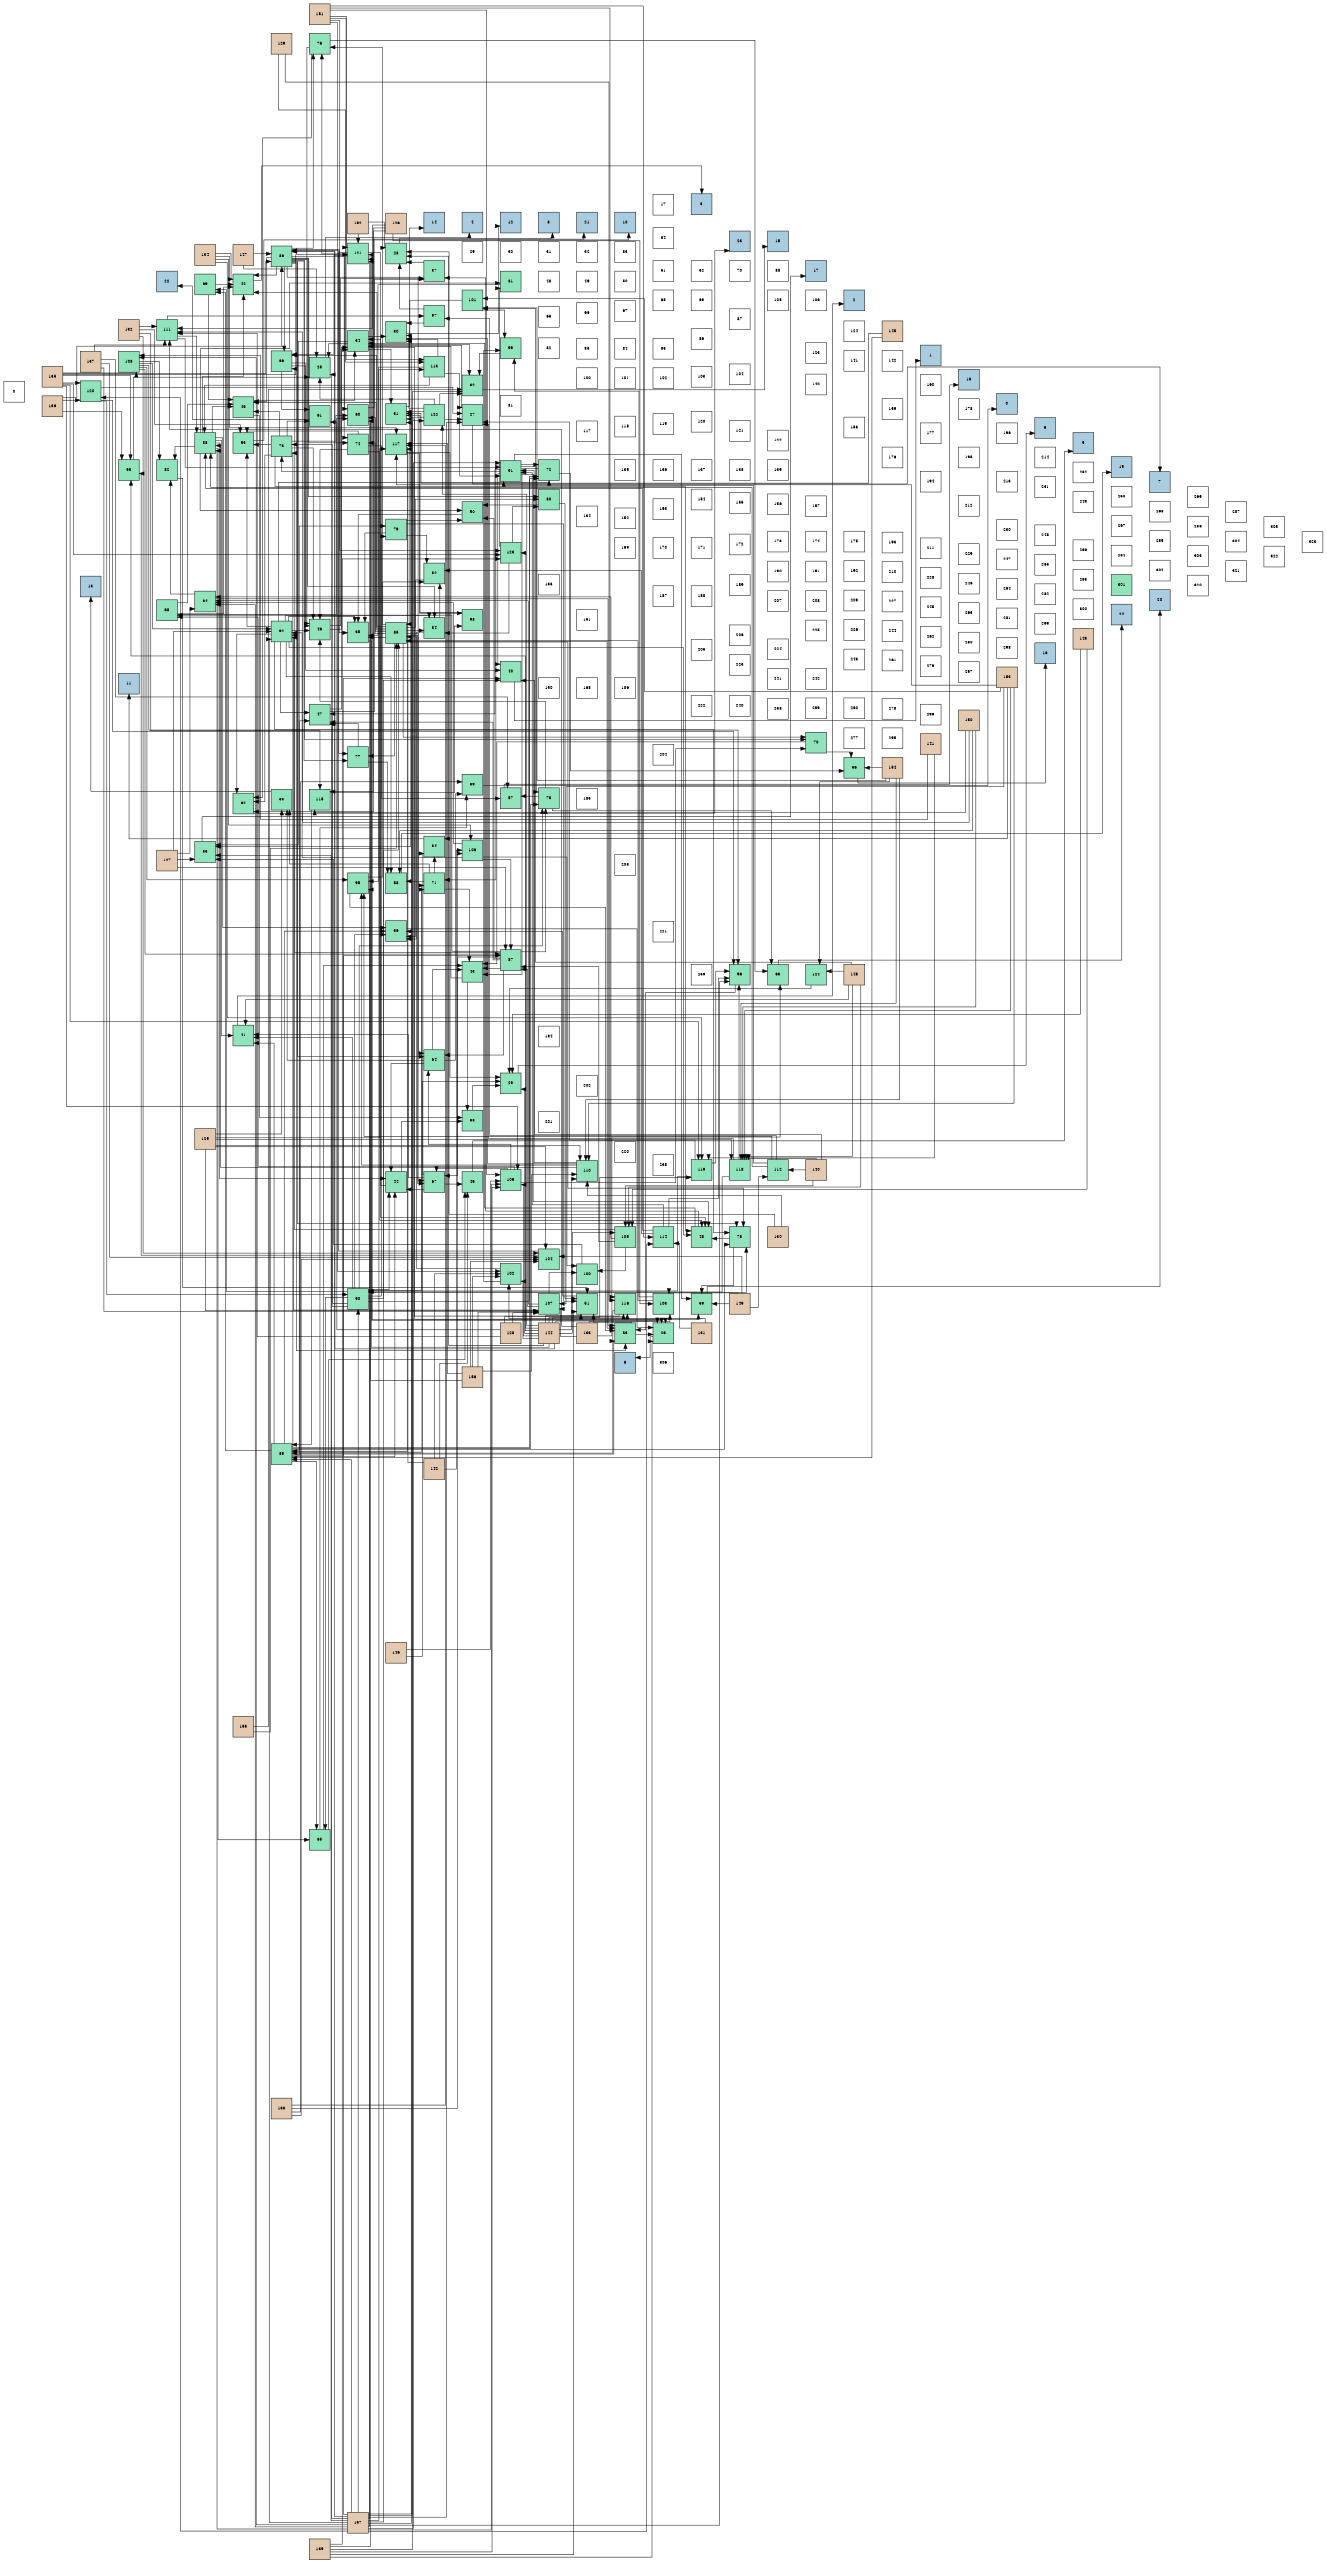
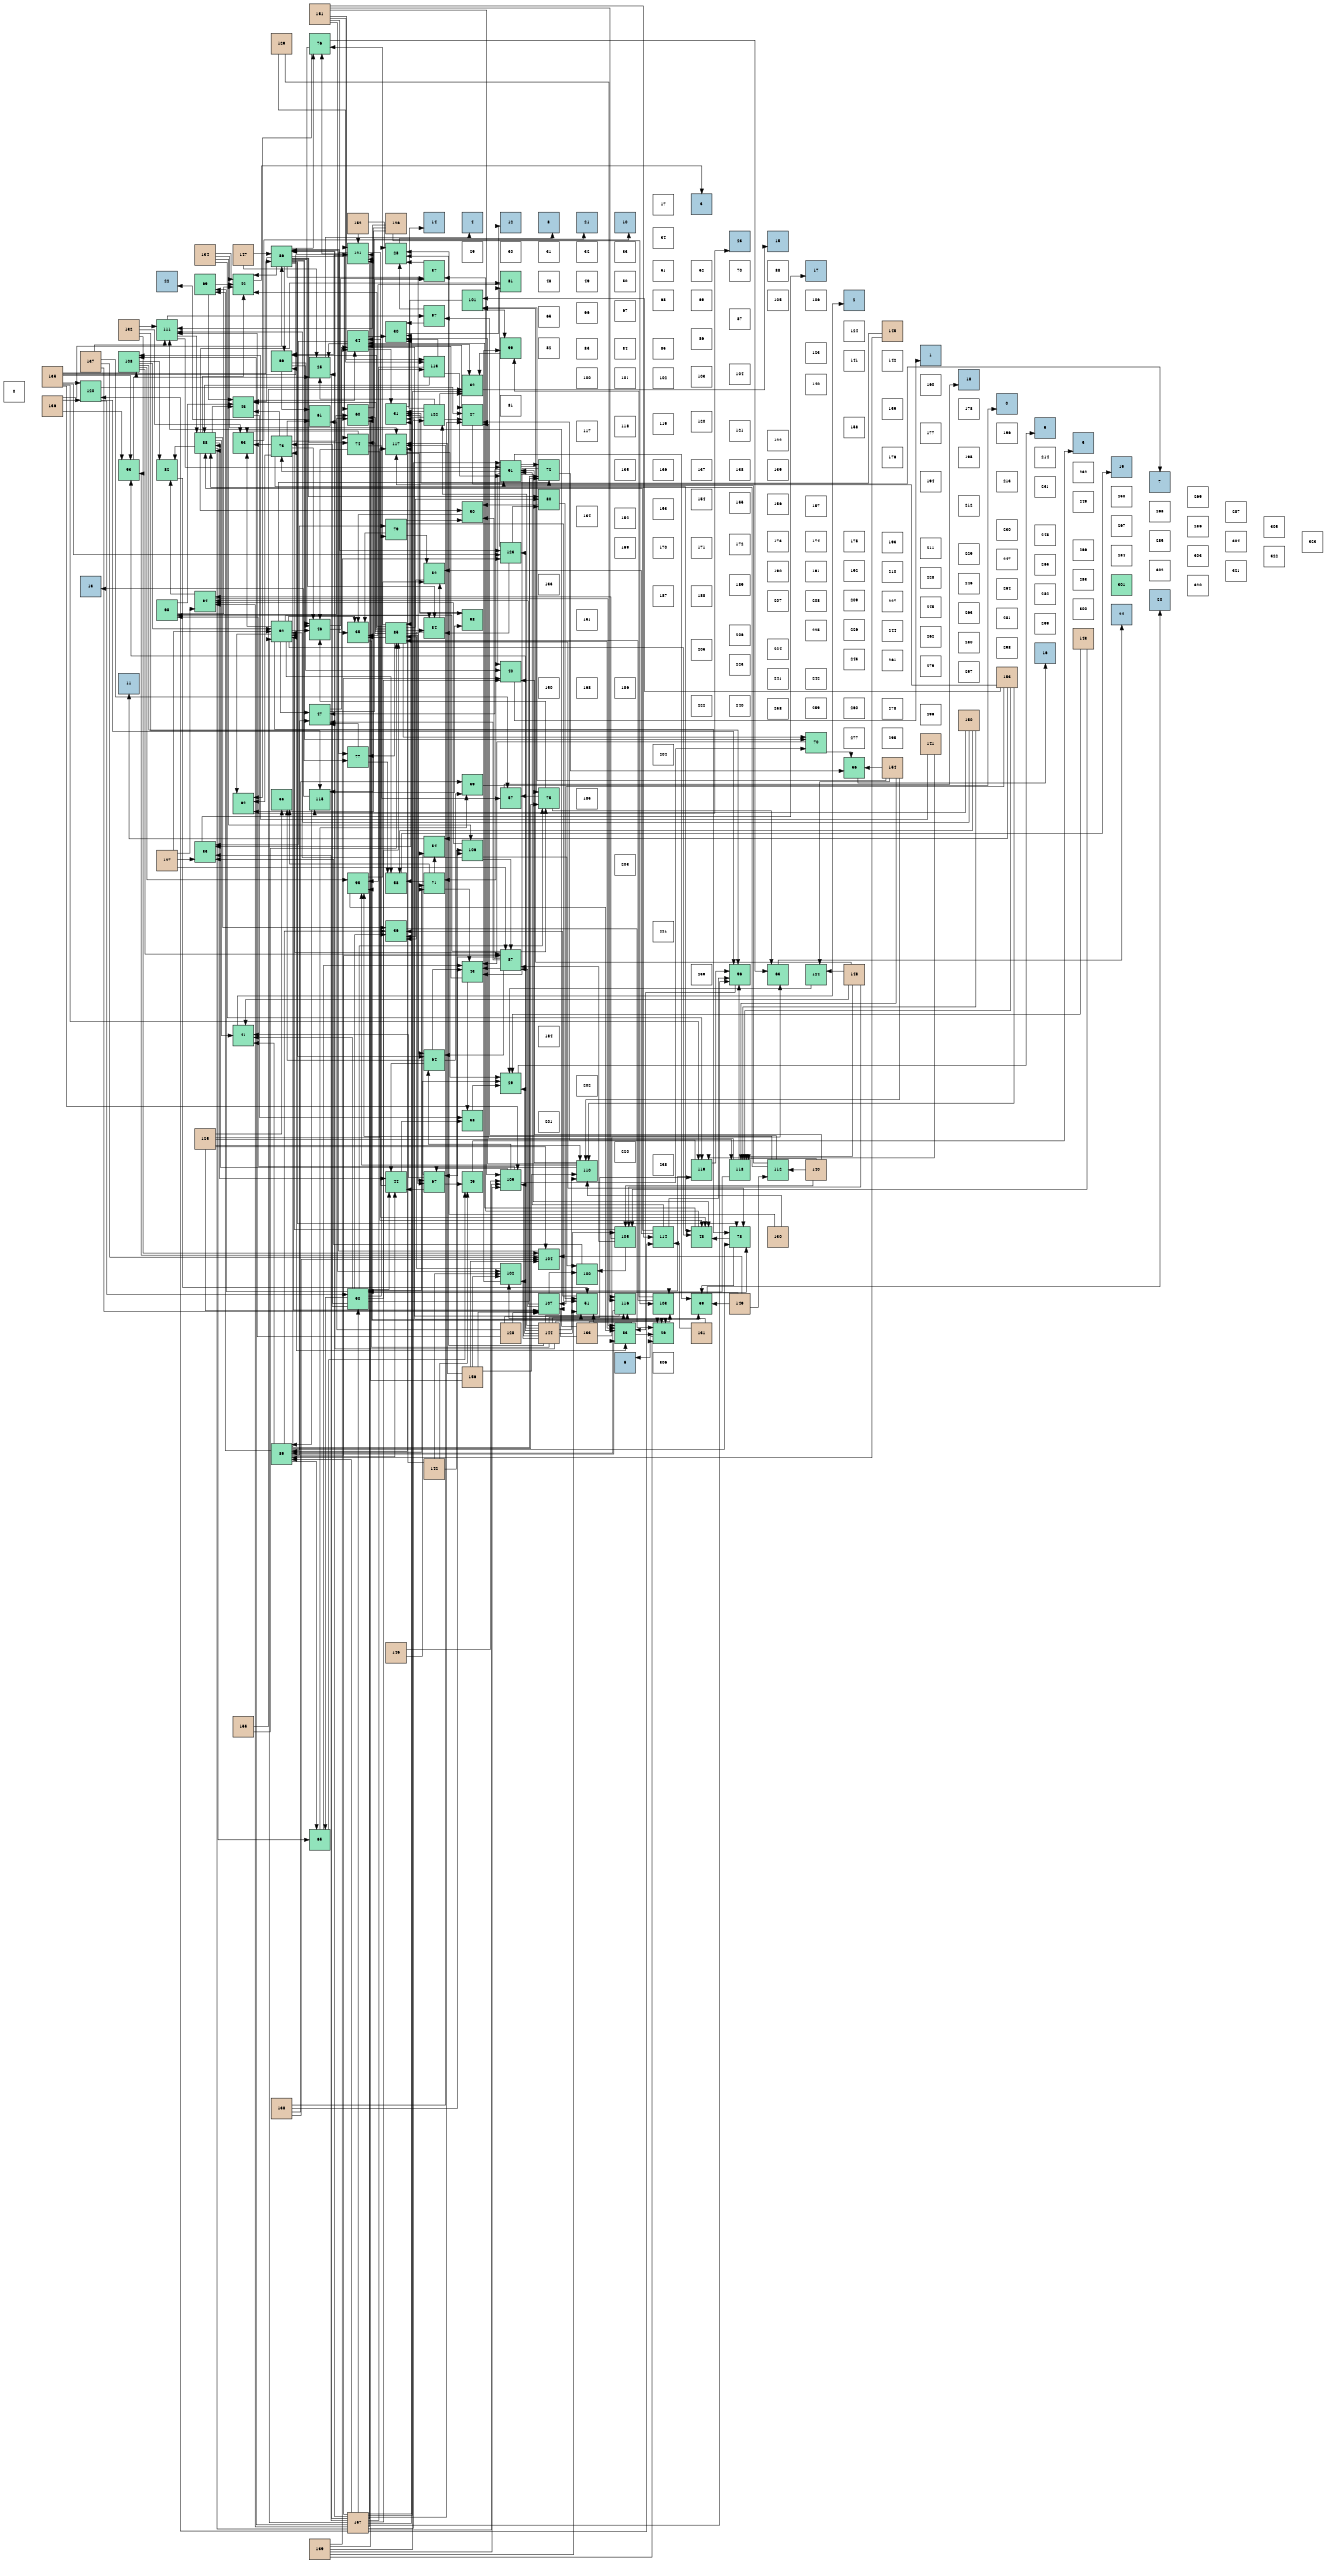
edge "55" -> "13": now "115" -> "13"
